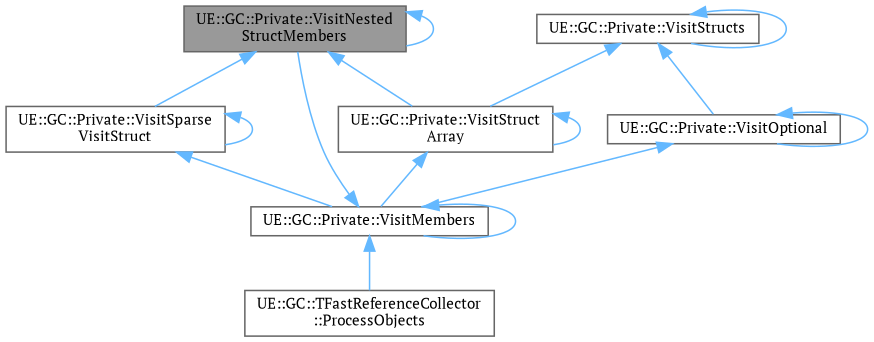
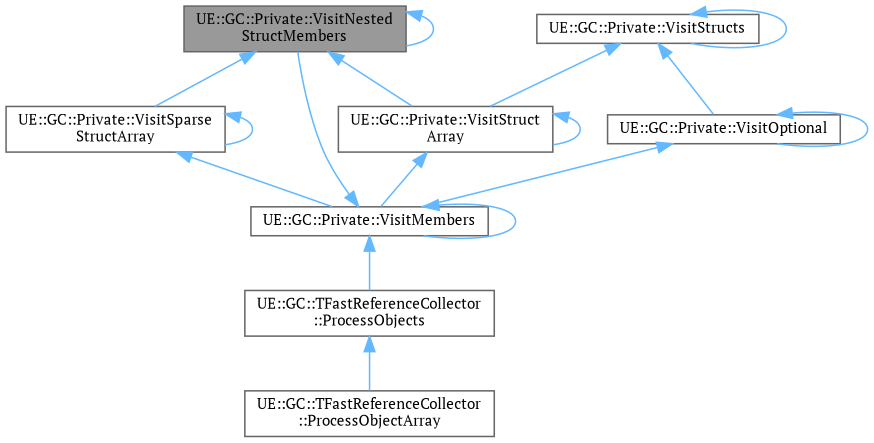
node "UE::GC::Private::VisitSparse VisitStruct": label "UE::GC::Private::VisitSparse VisitStruct" -> "UE::GC::Private::VisitSparse StructArray"
node "UE::GC::TFastReferenceCollector ::ProcessObjectArray": added
